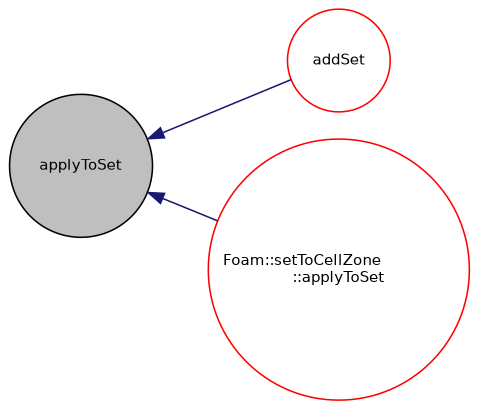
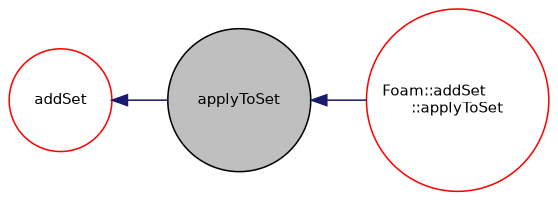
edge "addSet" -> "applyToSet": reversed
node "Foam::setToCellZone ::applyToSet": label "Foam::setToCellZone ::applyToSet" -> "Foam::addSet ::applyToSet"
